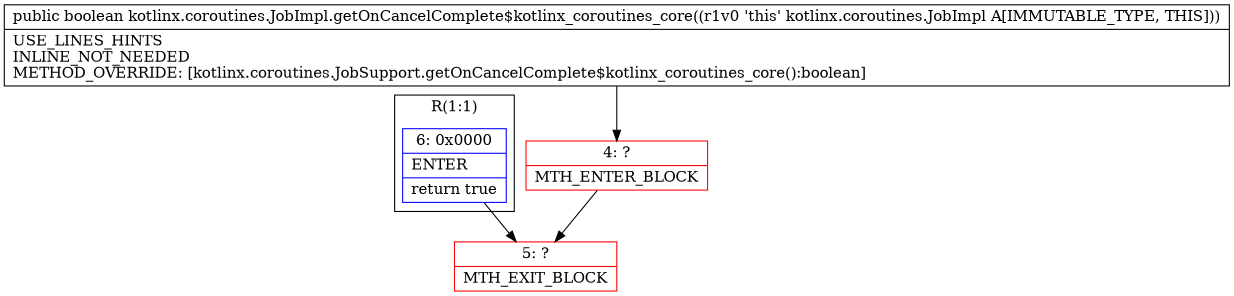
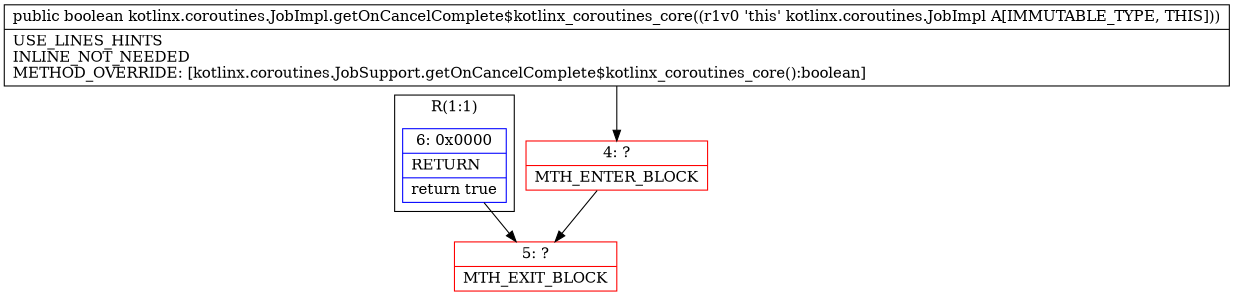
node "6: 0x0000": text "ENTER" -> "RETURN"
